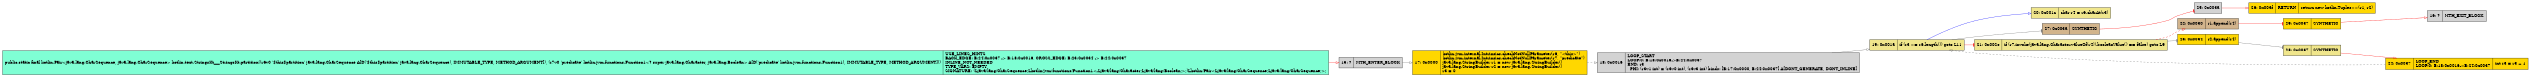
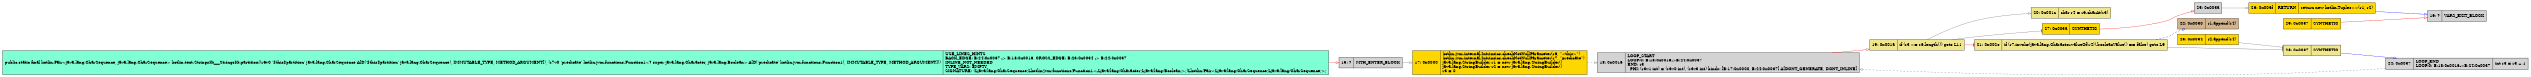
edge "25: 0x003a" -> "26: 0x003f": color red -> gray40
edge "26: 0x003f" -> "16: ?": added
node "16: ?": text "MTH_EXIT_BLOCK" -> "VARS_EXIT_BLOCK"
edge "19: 0x001a" -> "20: 0x001c": color blue -> gray40
edge "22: 0x0030" -> "29: 0x0037": removed
edge "27: 0x003a" -> "25: 0x003a": arrowhead tee -> onormal
node "27: 0x003a": fillcolor tan -> gold
edge "21: 0x002e" -> "22: 0x0030": color red -> blue
edge "21: 0x002e" -> "23: 0x0034": now "21: 0x002e" -> "28: 0x0037"
edge "18: 0x0016" -> "19: 0x001a": color gray40 -> red
edge "28: 0x0037" -> "24: 0x0037": color red -> blue
edge "24: 0x0037" -> "19: 0x001a": now "24: 0x0037" -> "18: 0x0016"
node "24: 0x0037": fillcolor gold -> lightgrey
